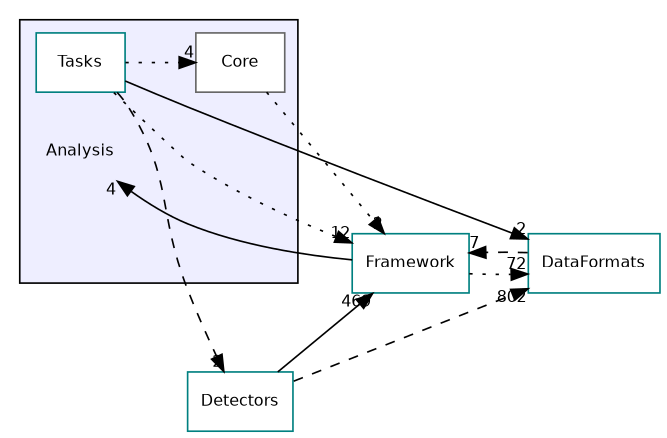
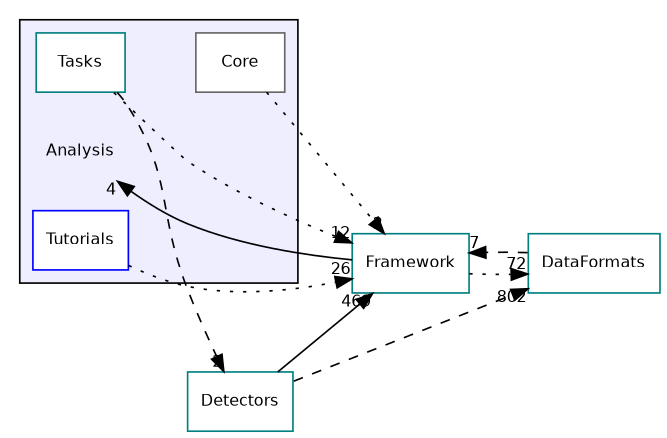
edge "Tasks" -> "Core": removed
edge "Tasks" -> "DataFormats": removed
node "Tutorials": added
